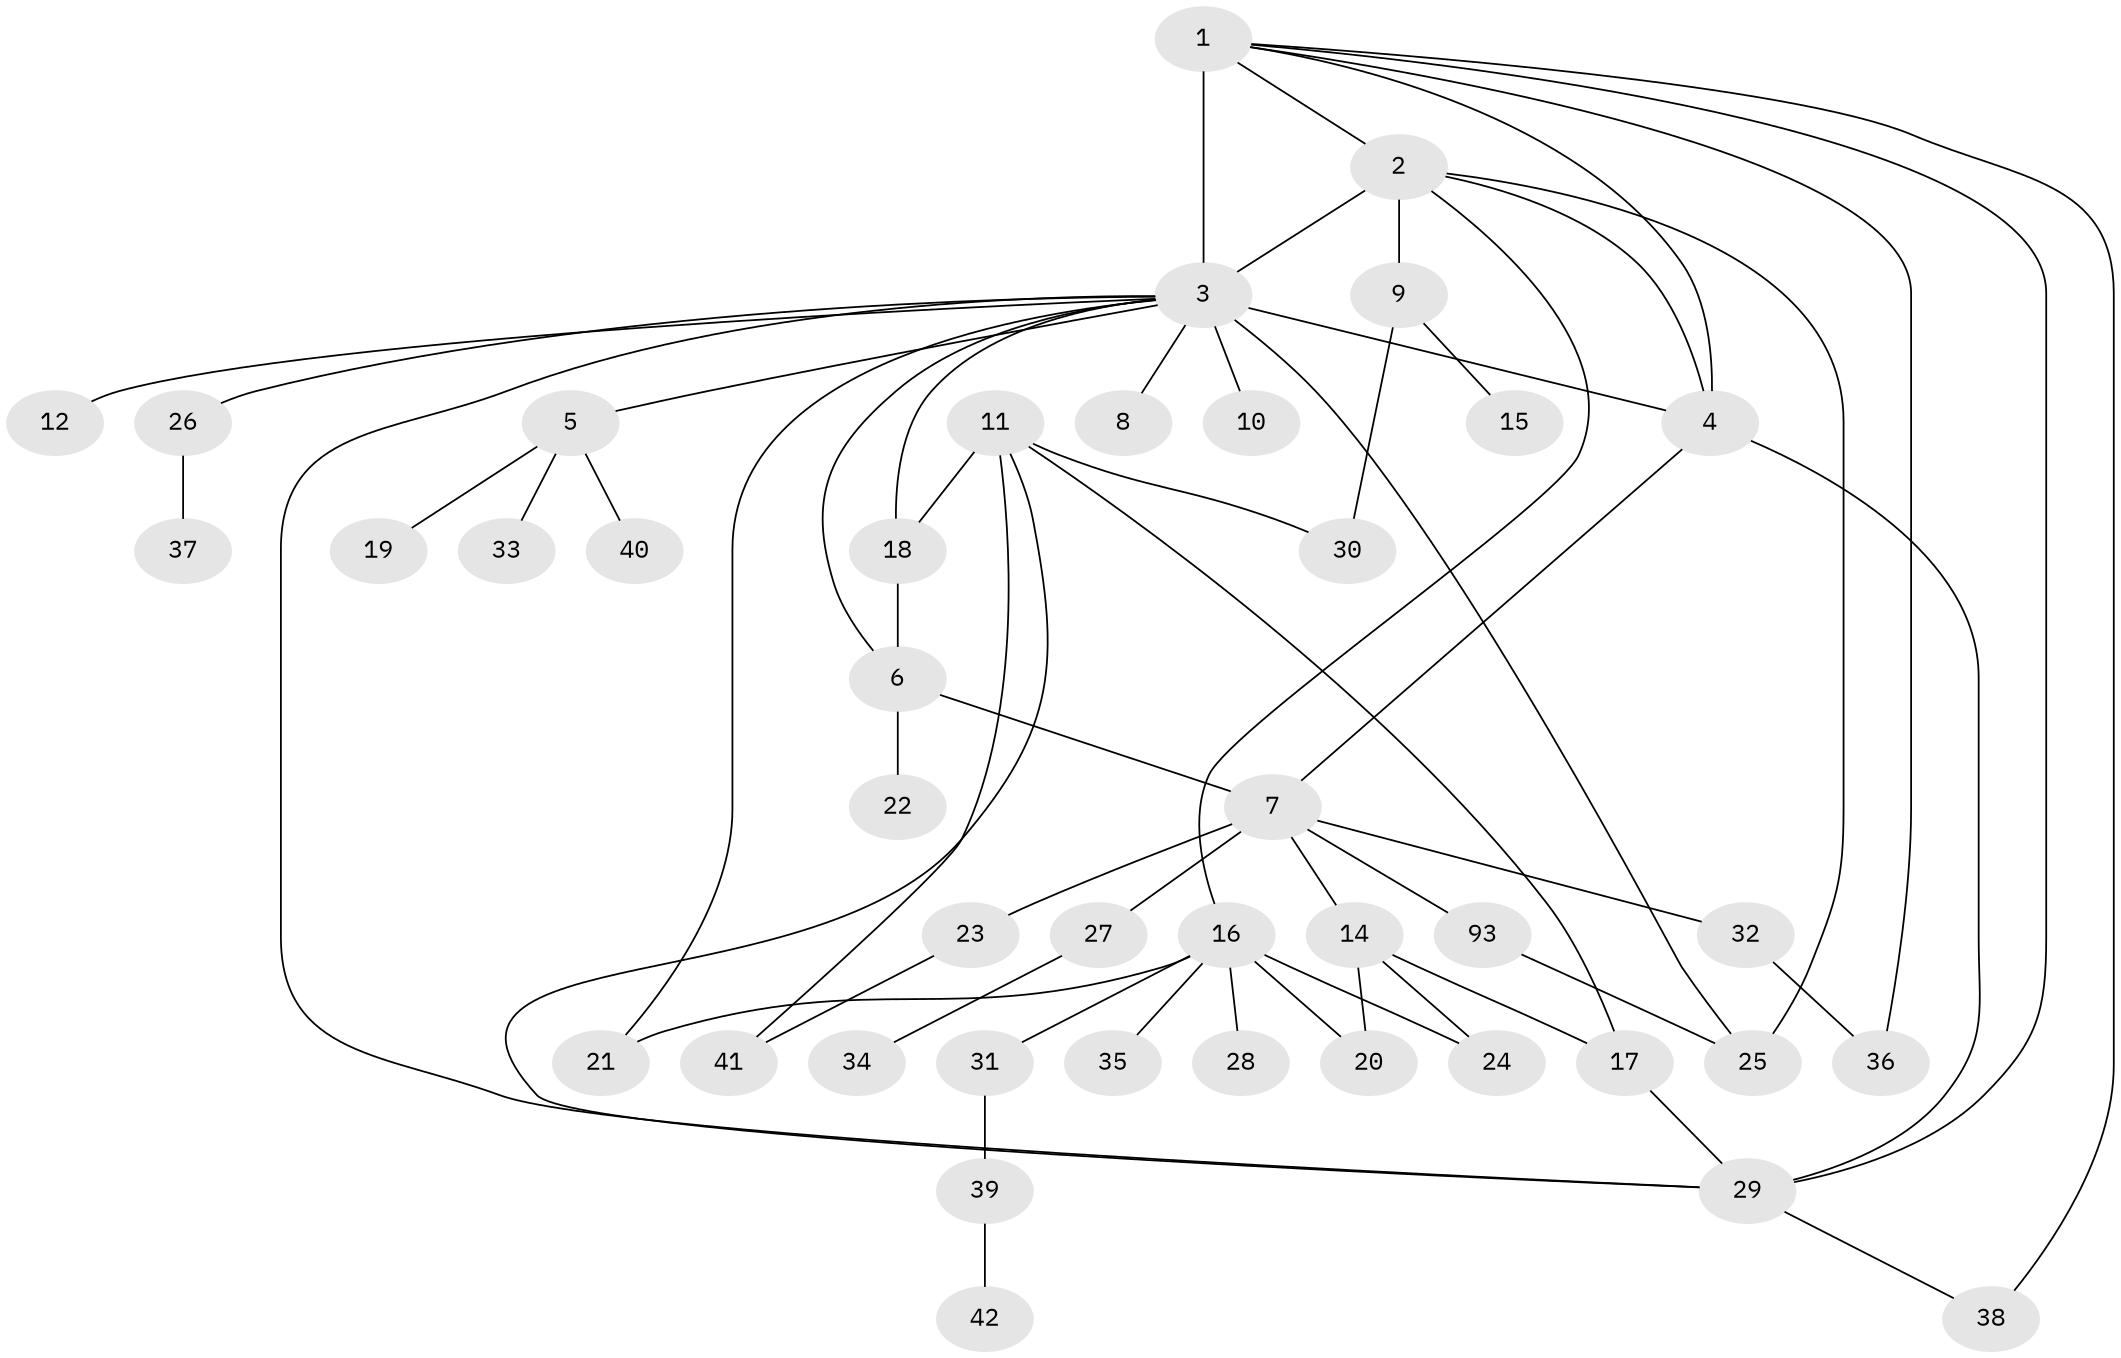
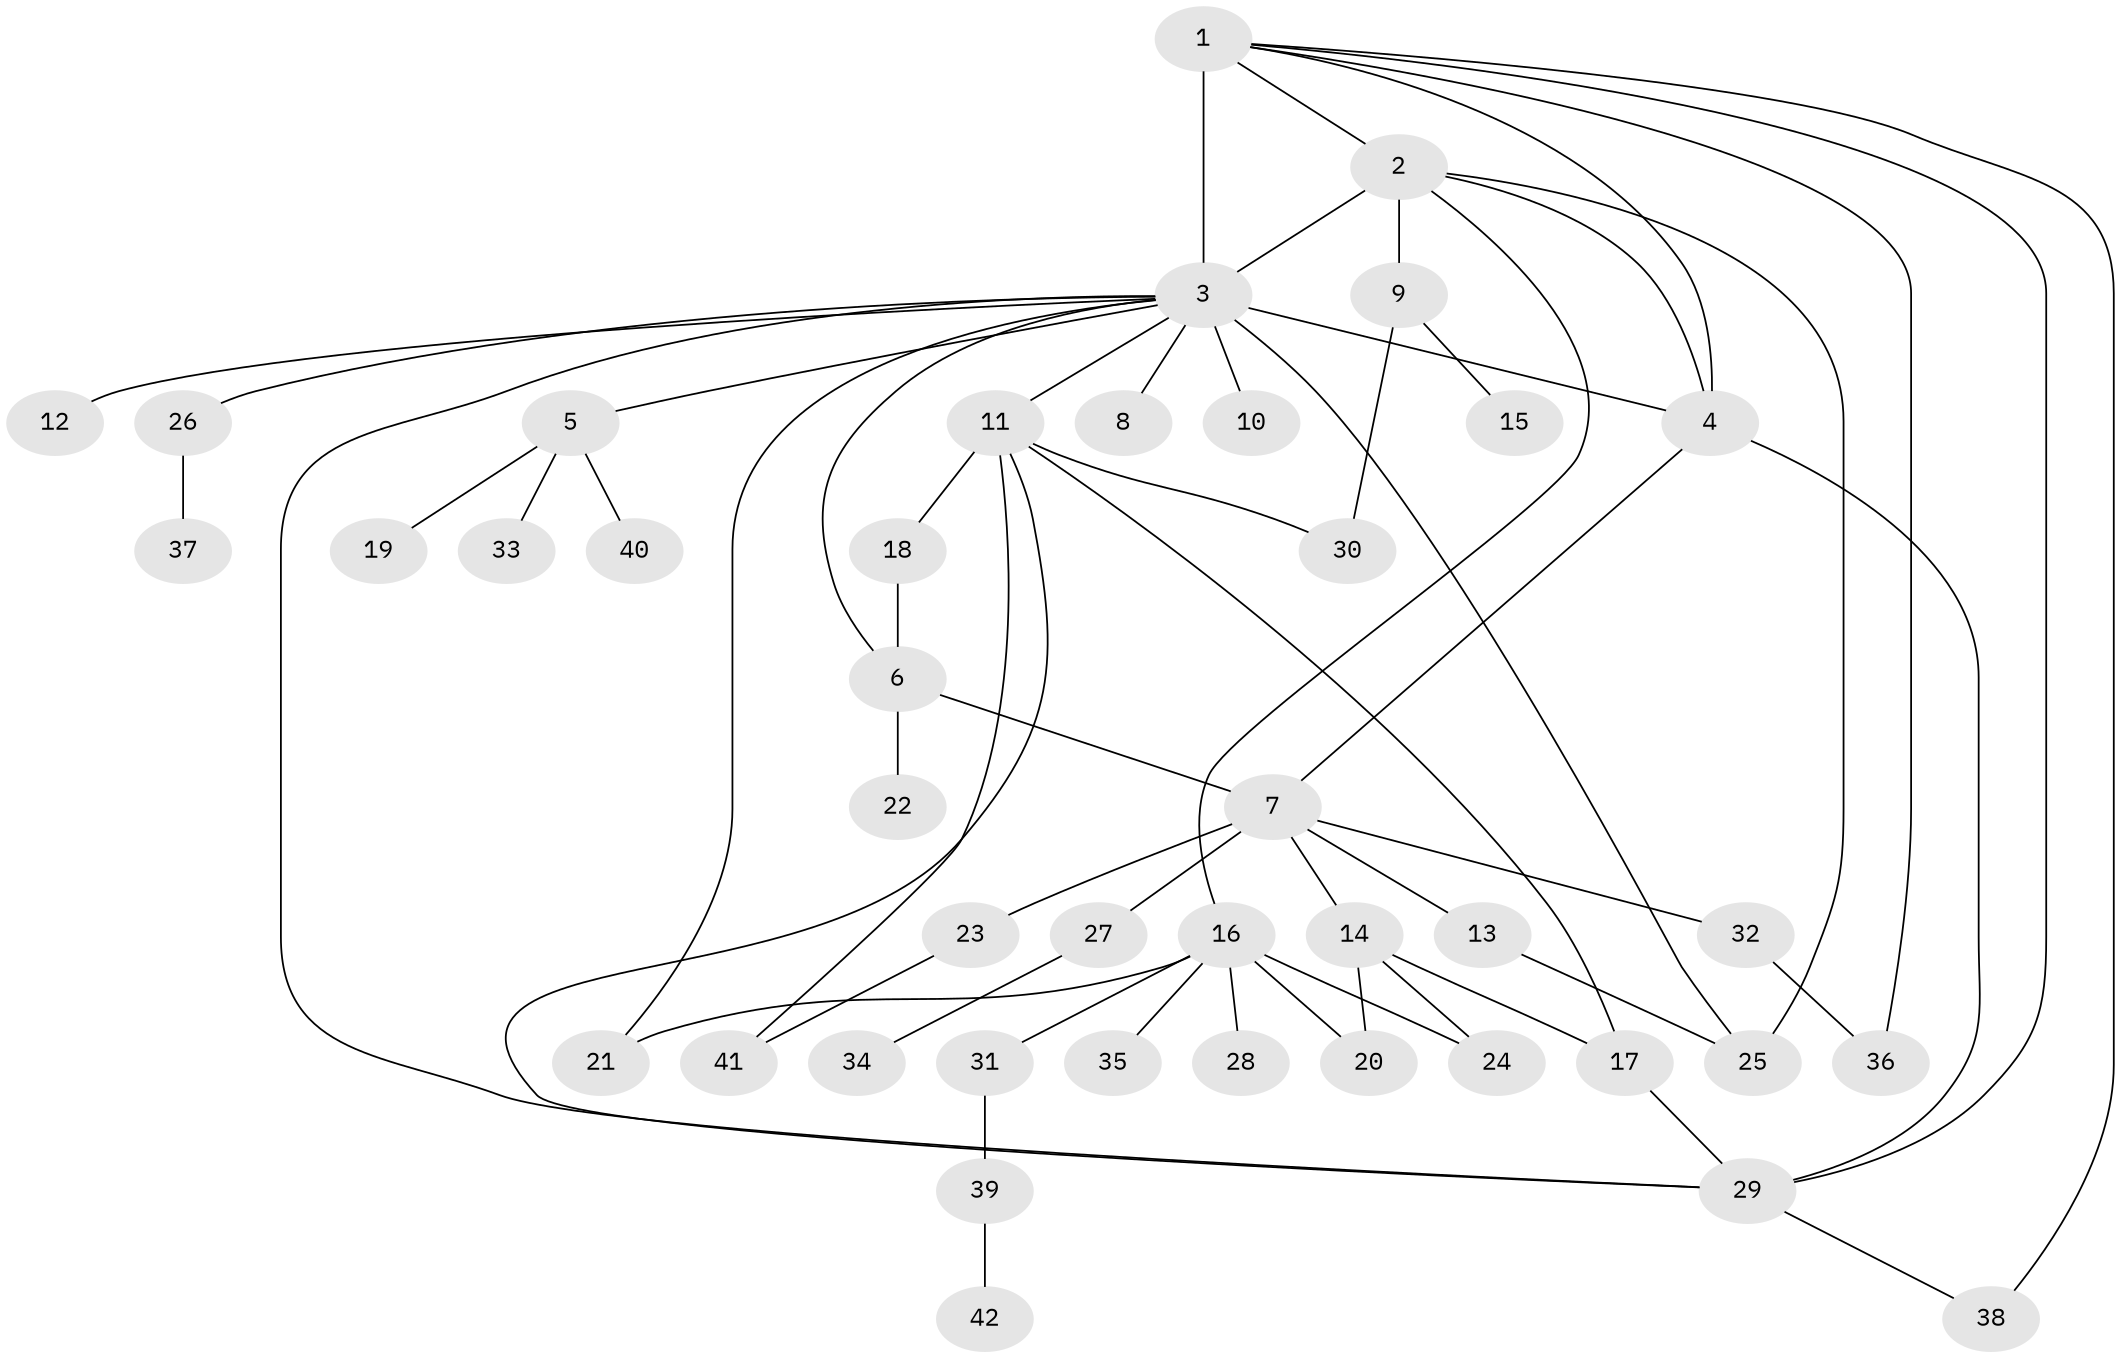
edge "3" -- "18": now "3" -- "11"
node "93": label "93" -> "13"
